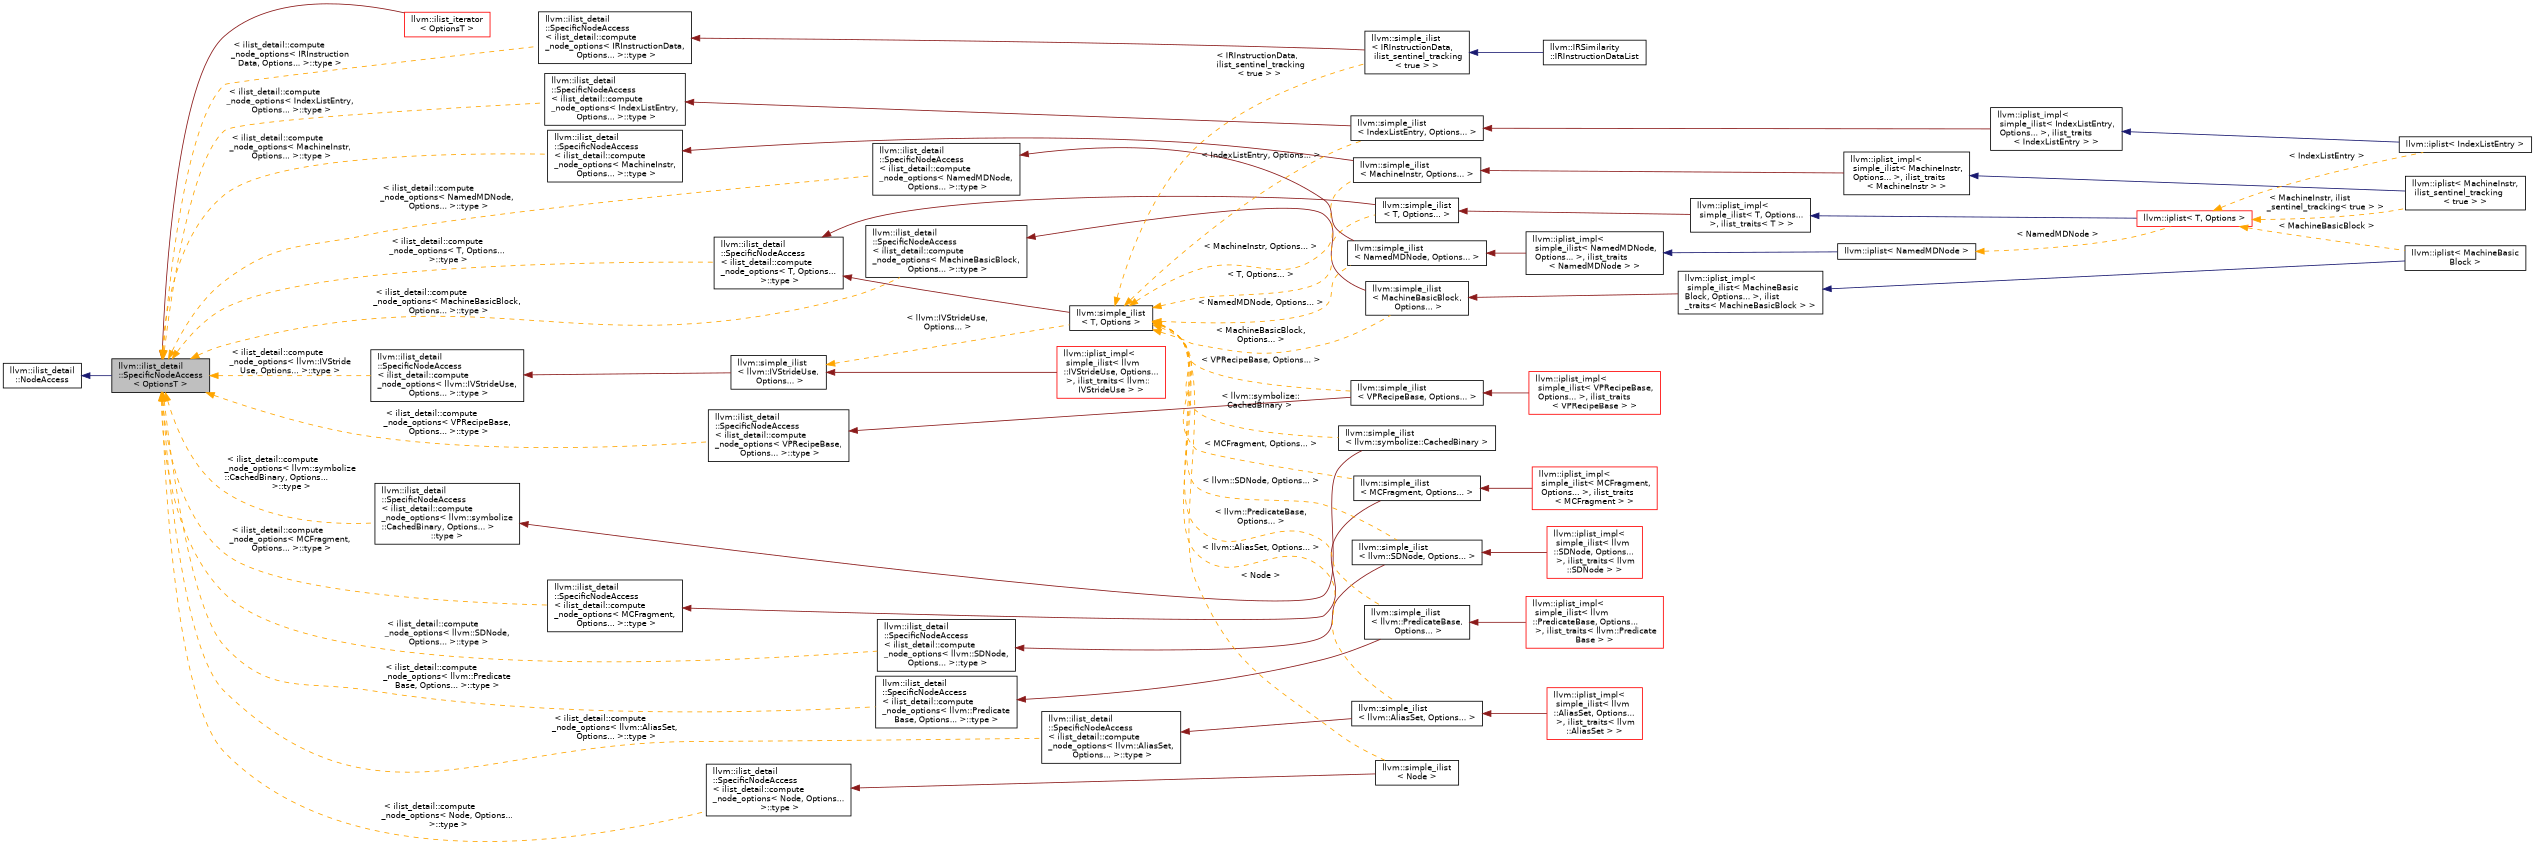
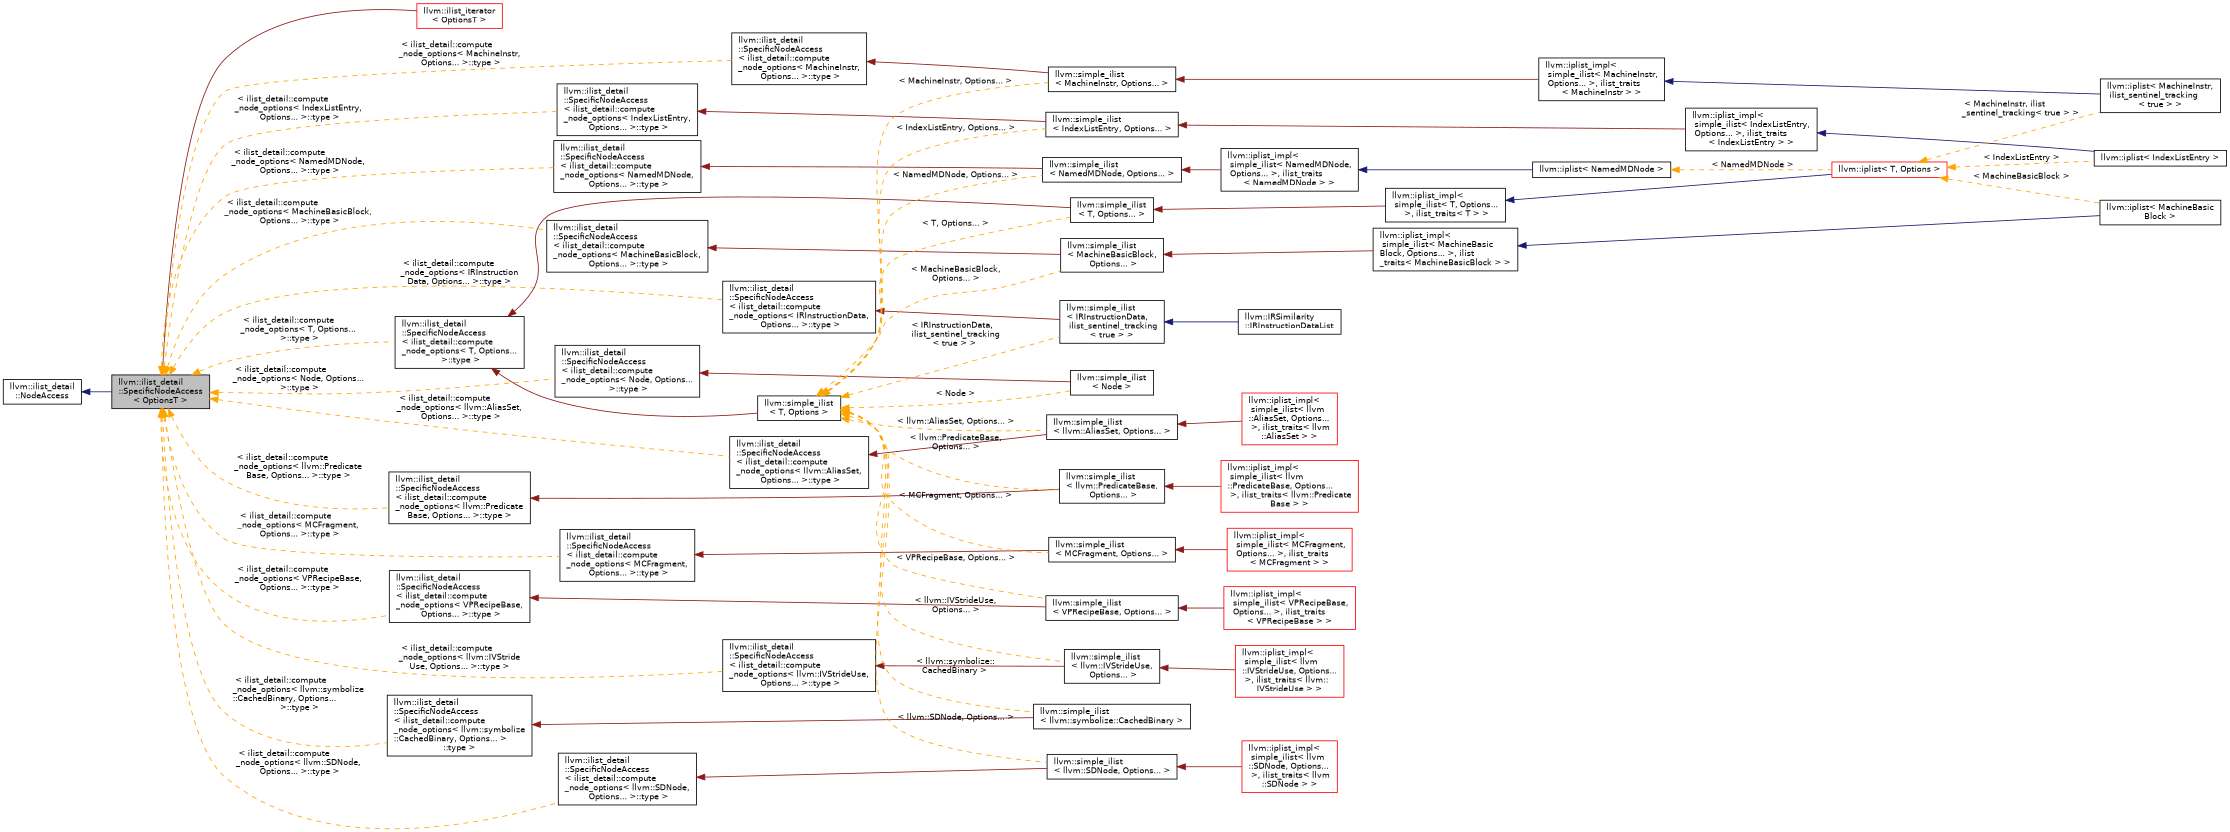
edge "llvm::simple_ilist < T, Options >" -> "llvm::simple_ilist < llvm::IVStrideUse, Options... >": reversed
